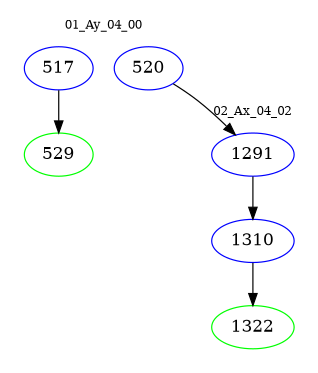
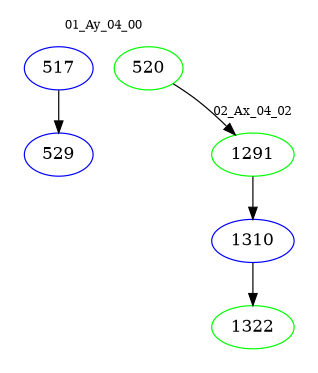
node "520": color blue -> green
node "529": color green -> blue
node "1291": color blue -> green
